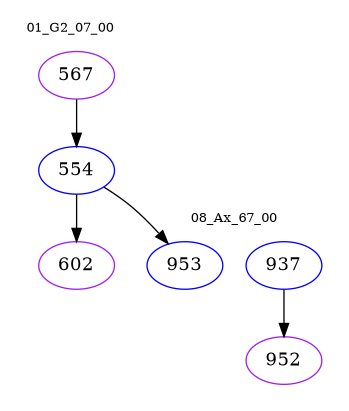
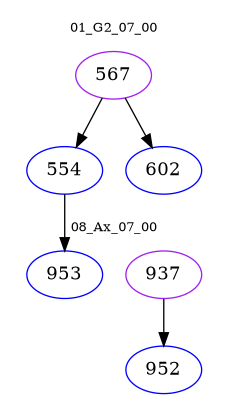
edge "554" -> "602": now "567" -> "602"
cluster "08_Ax_67_00": label "08_Ax_67_00" -> "08_Ax_07_00"
node "602": color purple -> blue
node "937": color blue -> purple
node "952": color purple -> blue
